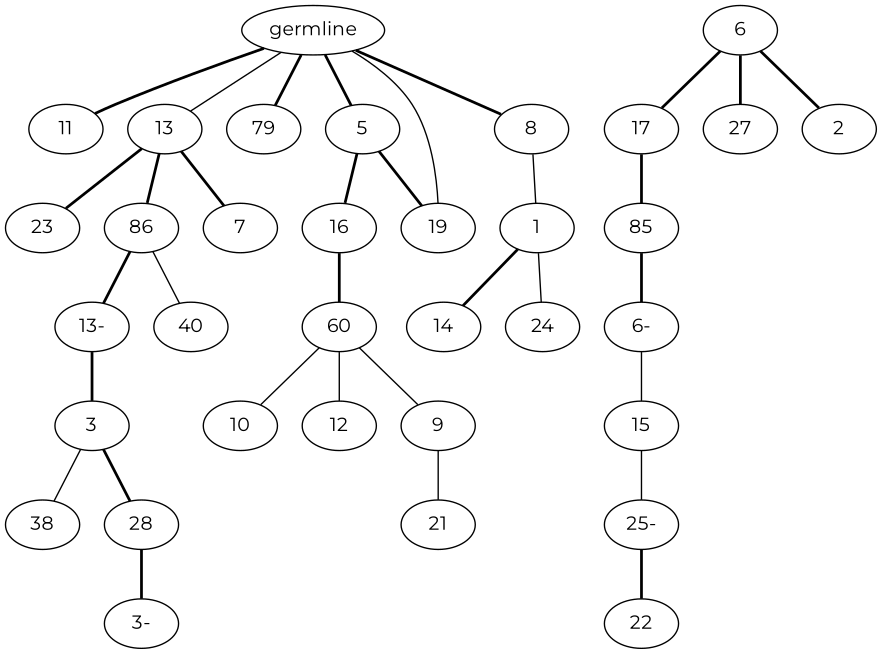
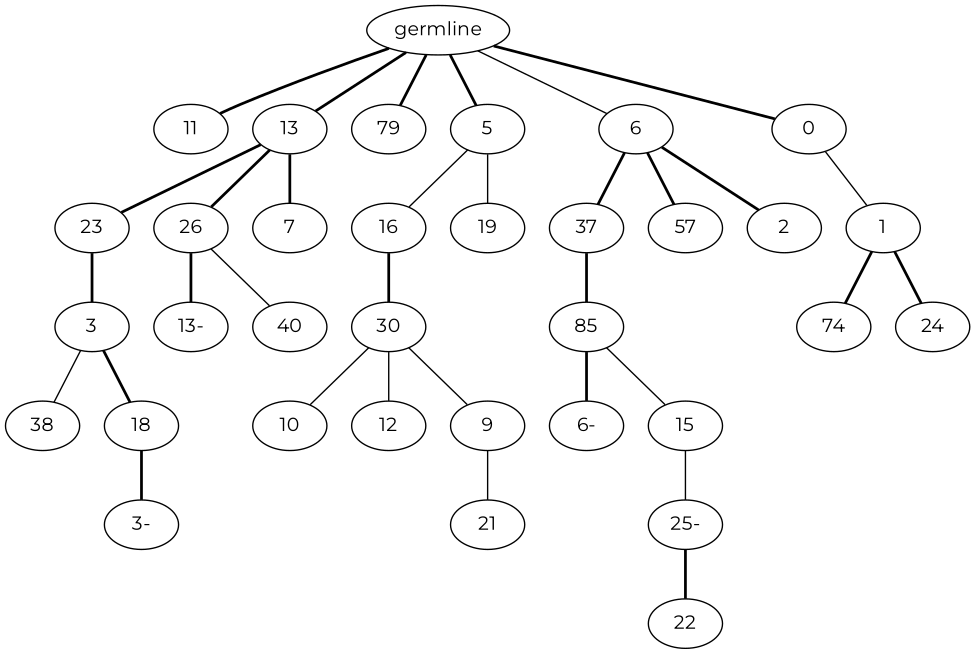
edge "germline" -- "13": style solid -> bold
edge "germline" -- "19": now "germline" -- "6"
node "8": label "8" -> "0"
node "17": label "17" -> "37"
node "27": label "27" -> "57"
edge "5" -- "16": style bold -> solid
edge "5" -- "19": style bold -> solid
node "86": label "86" -> "26"
edge "1" -- "24": style solid -> bold
node "60": label "60" -> "30"
node "14": label "14" -> "74"
edge "13-" -- "3": now "23" -- "3"
edge "6-" -- "15": now "85" -- "15"
node "28": label "28" -> "18"
